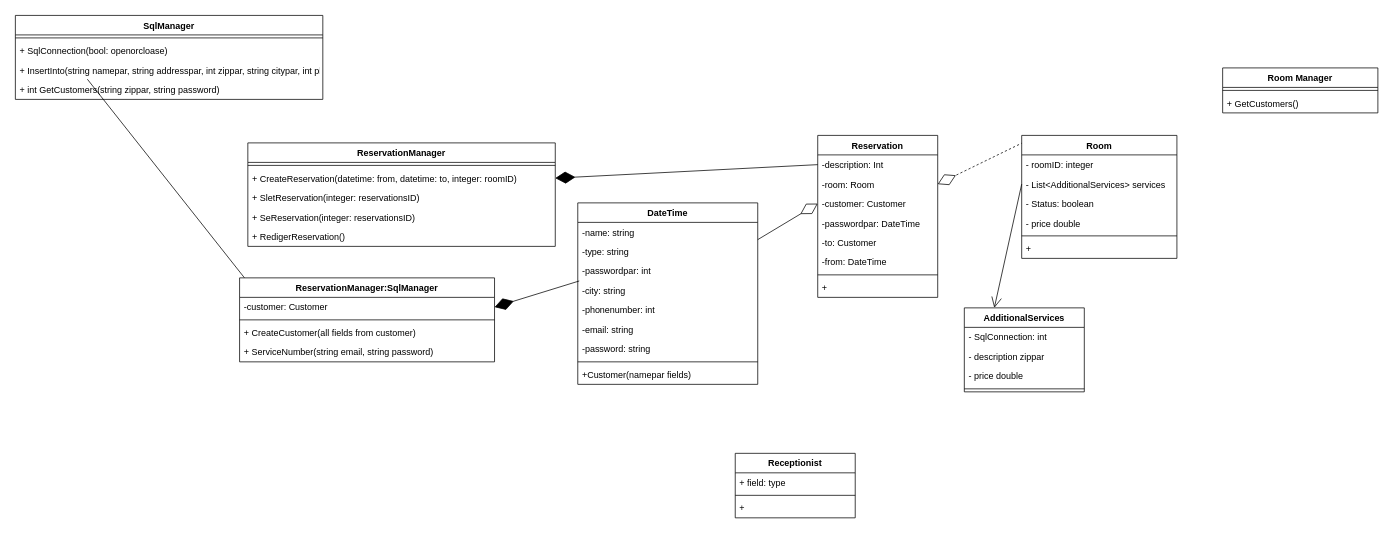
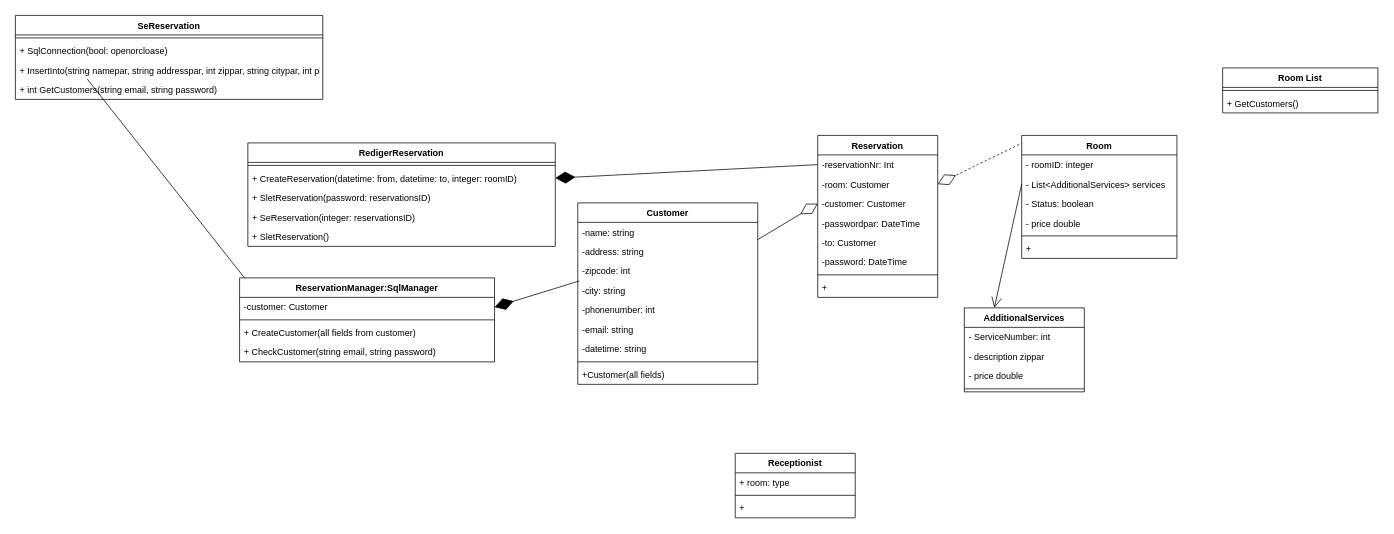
node "SqlManager": label "SqlManager" -> "SeReservation"
node "Room Manager": label "Room Manager" -> "Room List"
node "+ int GetCustomers(string zippar, string password)": label "+ int GetCustomers(string zippar, string password)" -> "+ int GetCustomers(string email, string password)"
node "ReservationManager": label "ReservationManager" -> "RedigerReservation"
node "-description: Int": label "-description: Int" -> "-reservationNr: Int"
node "-room: Room": label "-room: Room" -> "-room: Customer"
node "+ SletReservation(integer: reservationsID)": label "+ SletReservation(integer: reservationsID)" -> "+ SletReservation(password: reservationsID)"
node "DateTime": label "DateTime" -> "Customer"
node "+ RedigerReservation()": label "+ RedigerReservation()" -> "+ SletReservation()"
node "-type: string": label "-type: string" -> "-address: string"
node "-from: DateTime": label "-from: DateTime" -> "-password: DateTime"
node "-passwordpar: int": label "-passwordpar: int" -> "-zipcode: int"
node "- SqlConnection: int": label "- SqlConnection: int" -> "- ServiceNumber: int"
node "-password: string": label "-password: string" -> "-datetime: string"
node "+ ServiceNumber(string email, string password)": label "+ ServiceNumber(string email, string password)" -> "+ CheckCustomer(string email, string password)"
node "+Customer(namepar fields)": label "+Customer(namepar fields)" -> "+Customer(all fields)"
node "+ field: type": label "+ field: type" -> "+ room: type"
